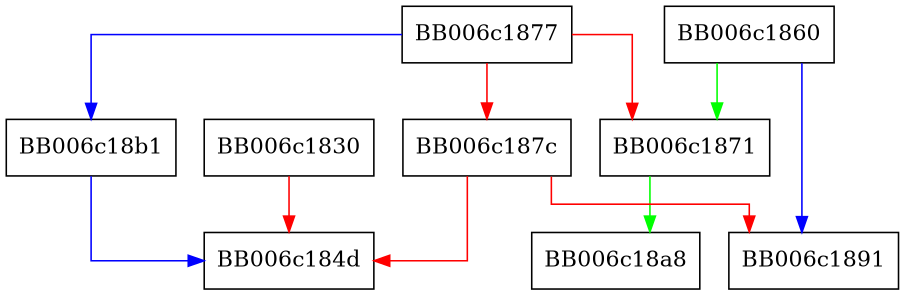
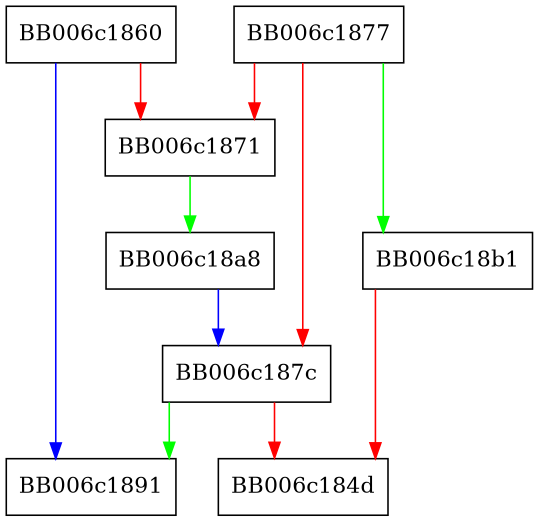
edge "BB006c1877" -> "BB006c18b1": color blue -> green
edge "BB006c1860" -> "BB006c1871": color green -> red
node "BB006c1830": removed
edge "BB006c187c" -> "BB006c1891": color red -> green
edge "BB006c18b1" -> "BB006c184d": color blue -> red
edge "BB006c18a8" -> "BB006c187c": added
